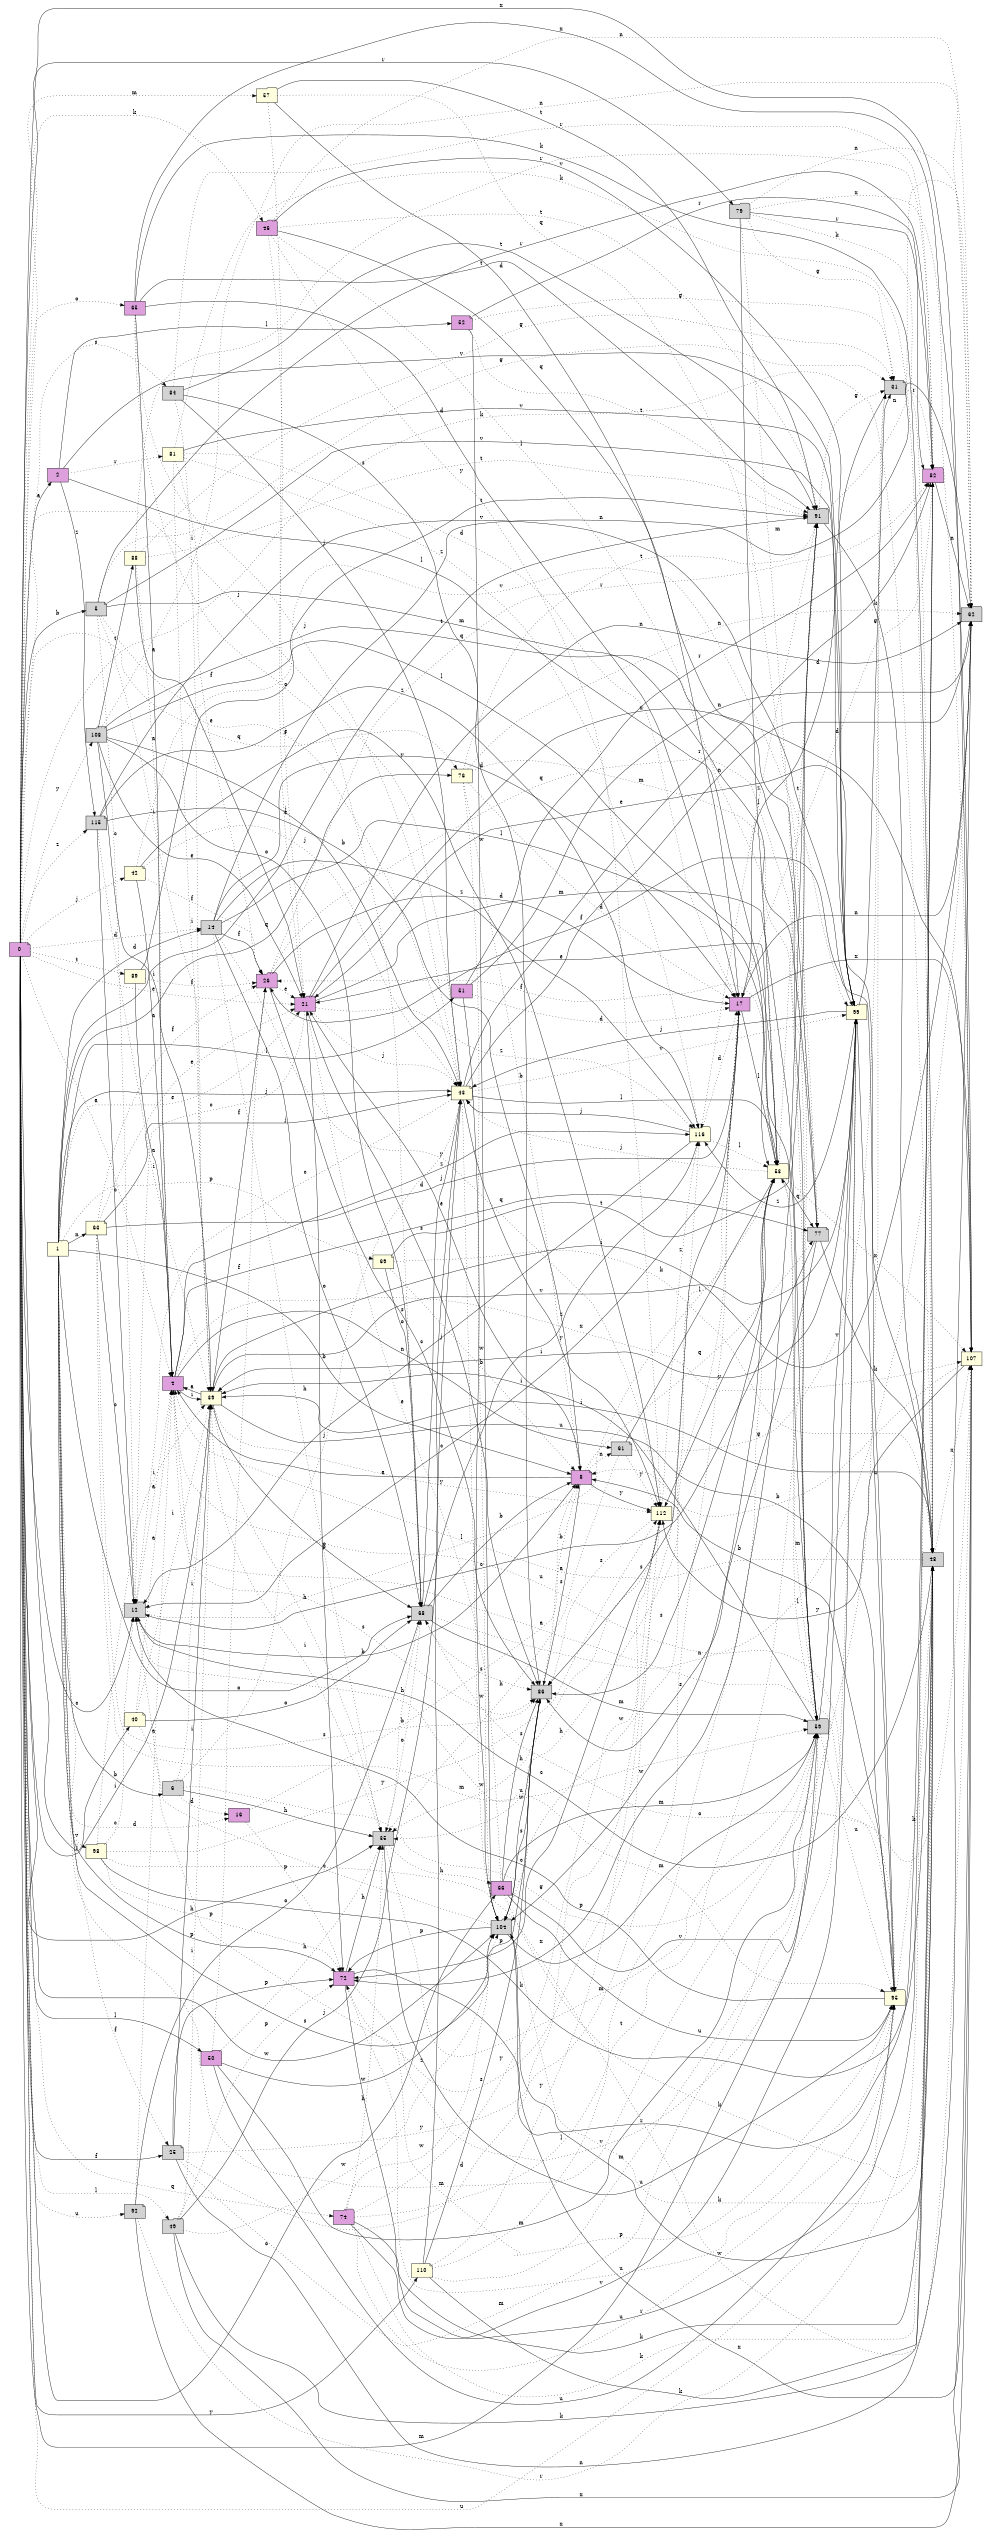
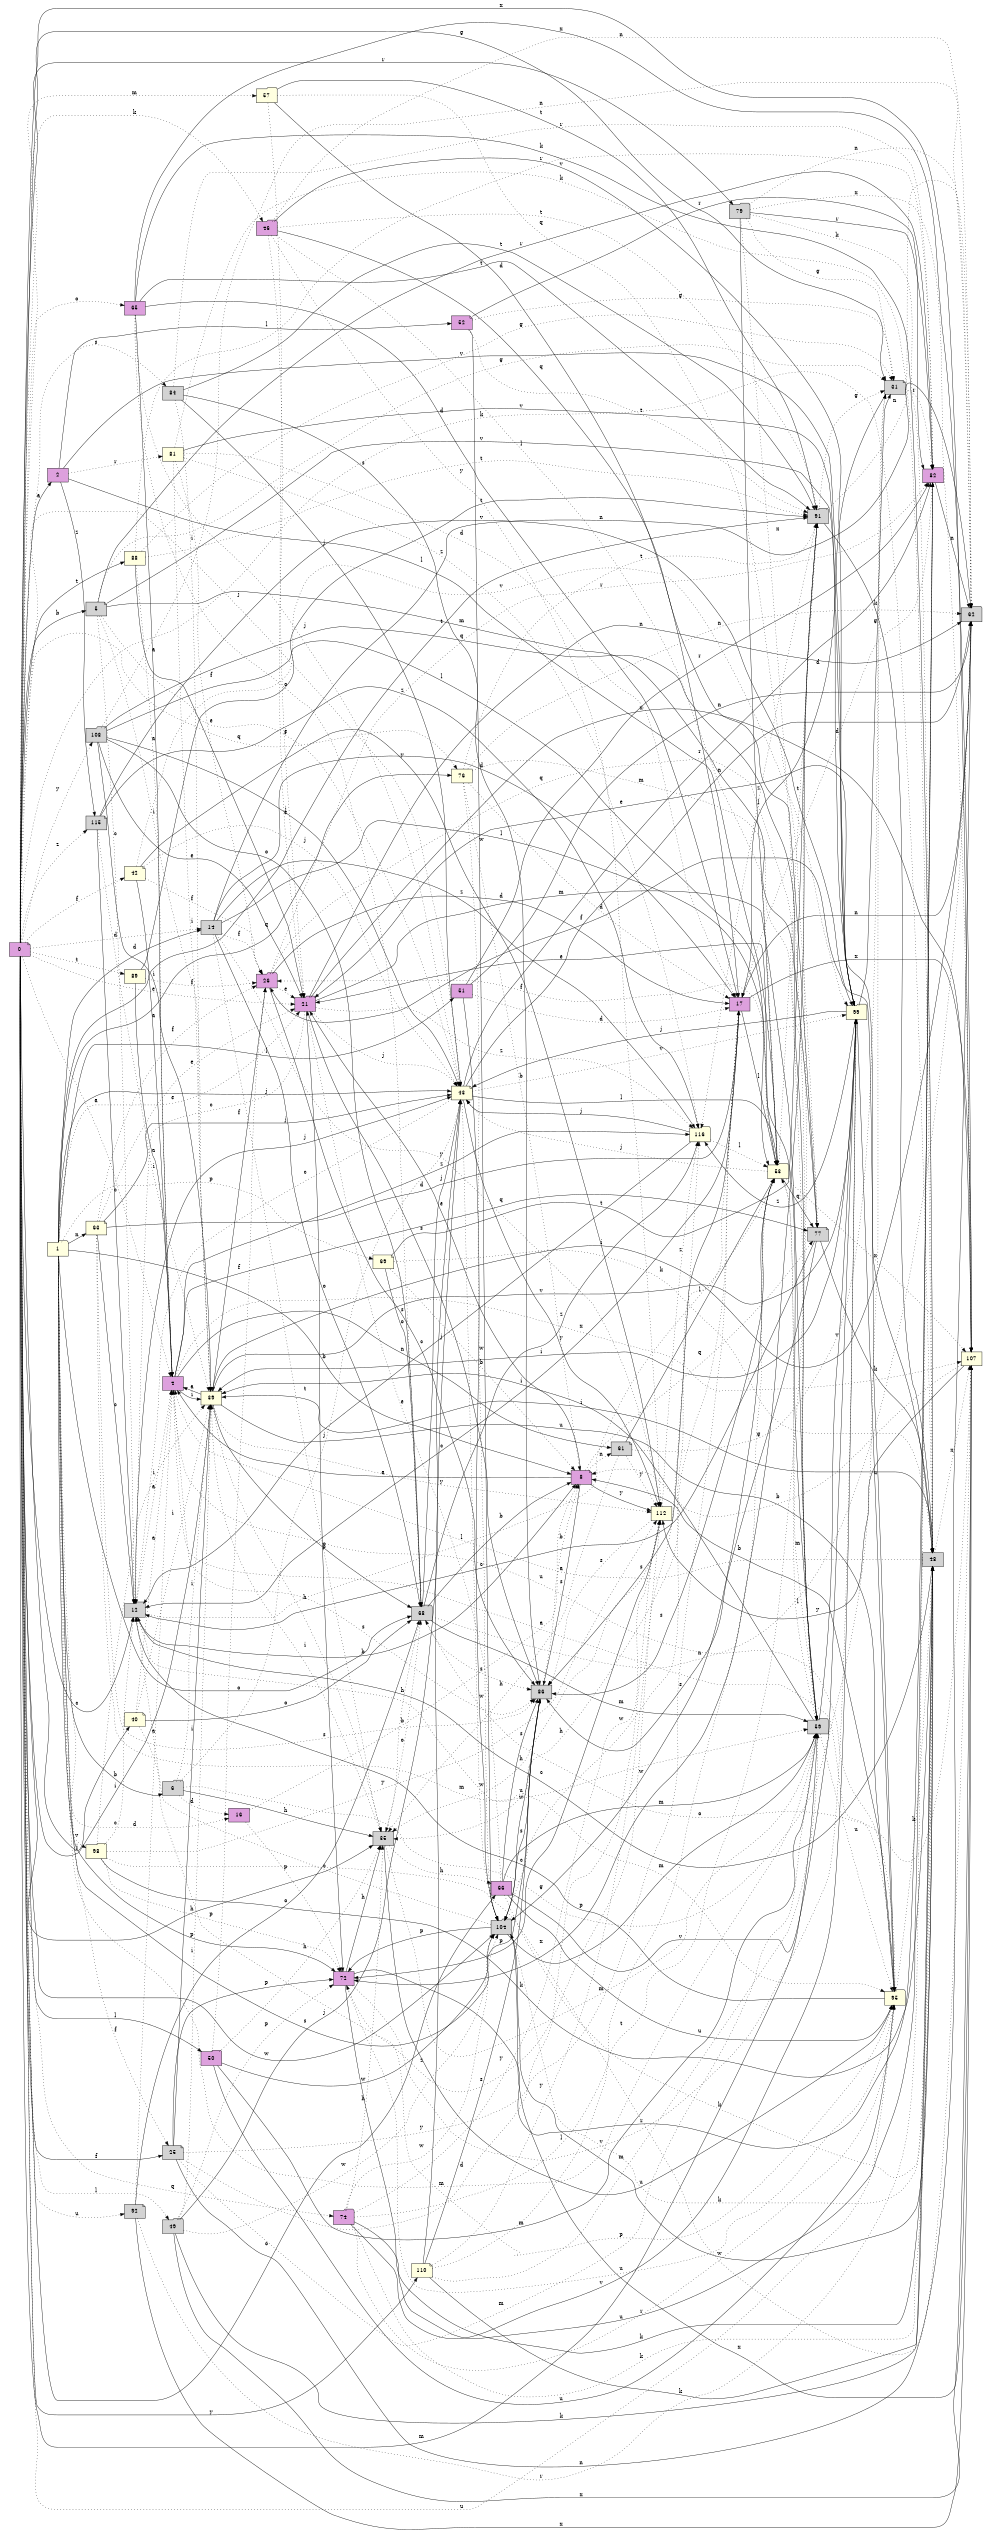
edge "0" -> "31": added, label "g"
edge "79" -> "59": label "m" -> "x"
edge "108" -> "88": now "0" -> "88"
edge "0" -> "42": label "j" -> "f"
edge "14" -> "26": style solid -> dotted
edge "115" -> "8": removed, label "b"
edge "116" -> "17": removed, label "d"
edge "12" -> "43": added, label "j"
edge "53" -> "112": removed, label "y"
edge "14" -> "35": label "h" -> "t"
